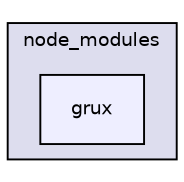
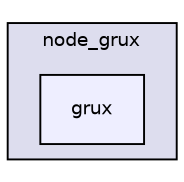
cluster "node_modules": label "node_modules" -> "node_grux"
